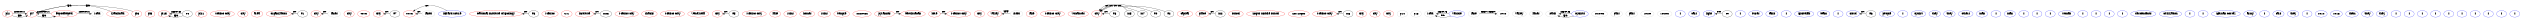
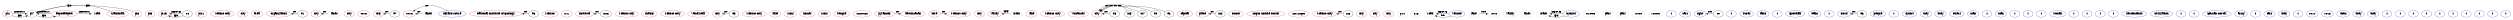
edge "lane" -> "rows": label "BETWEEN" -> "TPP"
